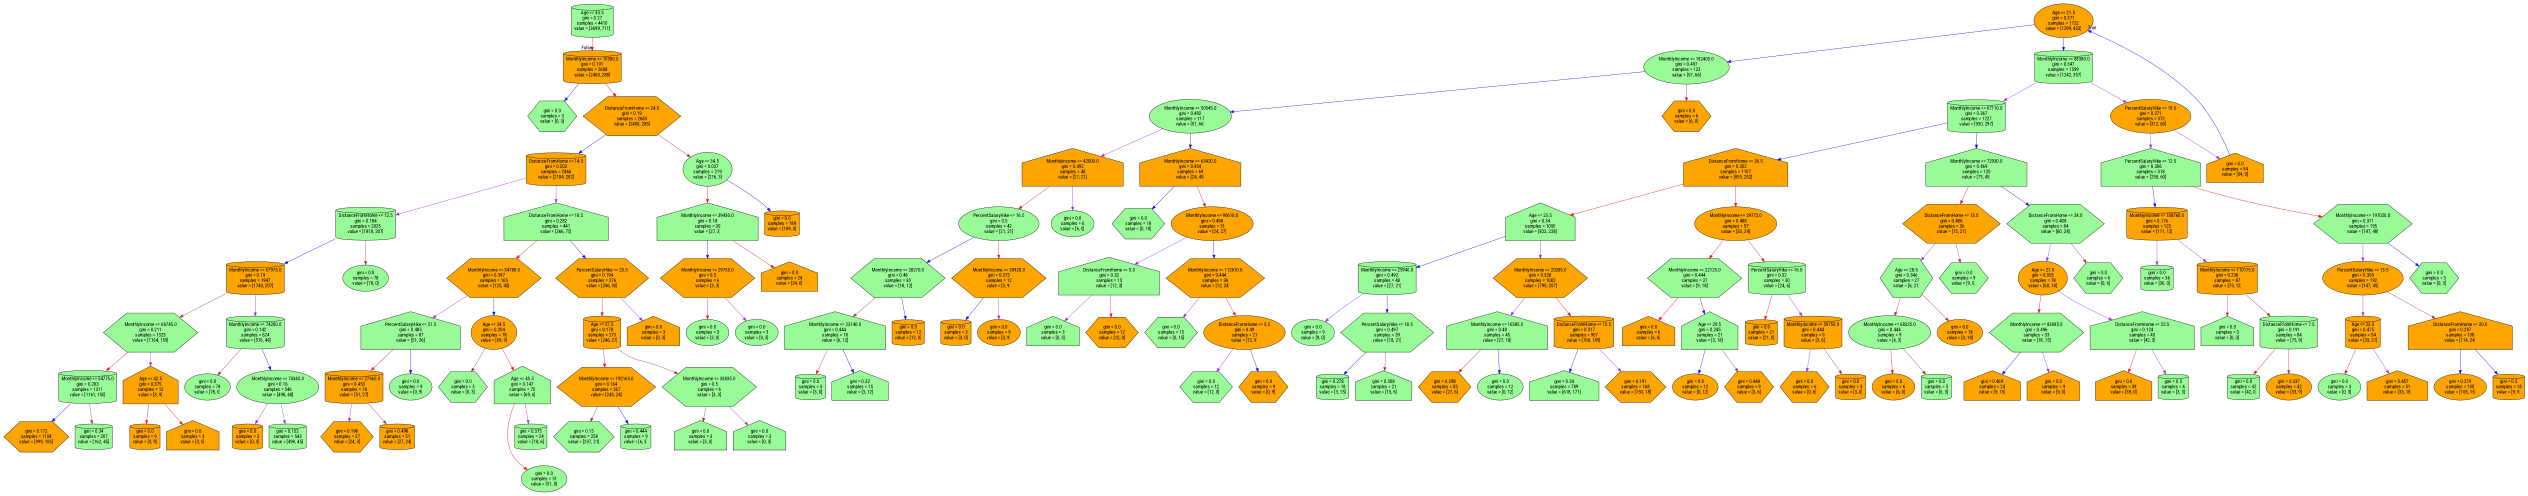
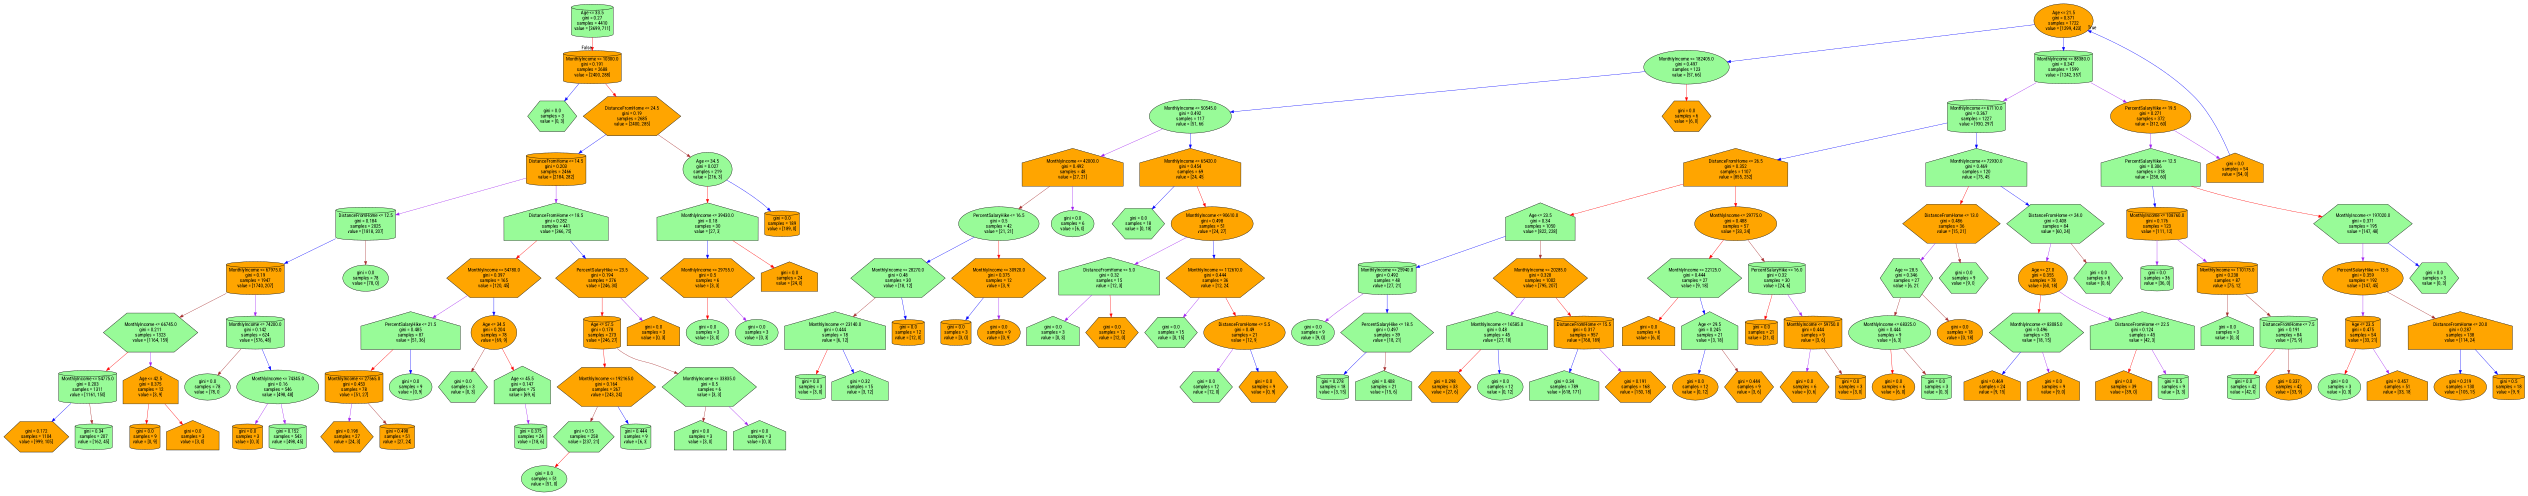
node "gini = 0.508 samples = 21 value = [15, 6]": label "gini = 0.508 samples = 21 value = [15, 6]" -> "gini = 0.408 samples = 21 value = [15, 6]"
node "gini = 0.5 samples = 6 value = [3, 3]": label "gini = 0.5 samples = 6 value = [3, 3]" -> "gini = 0.5 samples = 9 value = [3, 3]"
edge "Age <= 45.5 gini = 0.147 samples = 75 value = [69, 6]" -> "gini = 0.0 samples = 51 value = [51, 0]": now "gini = 0.15 samples = 258 value = [237, 21]" -> "gini = 0.0 samples = 51 value = [51, 0]"
